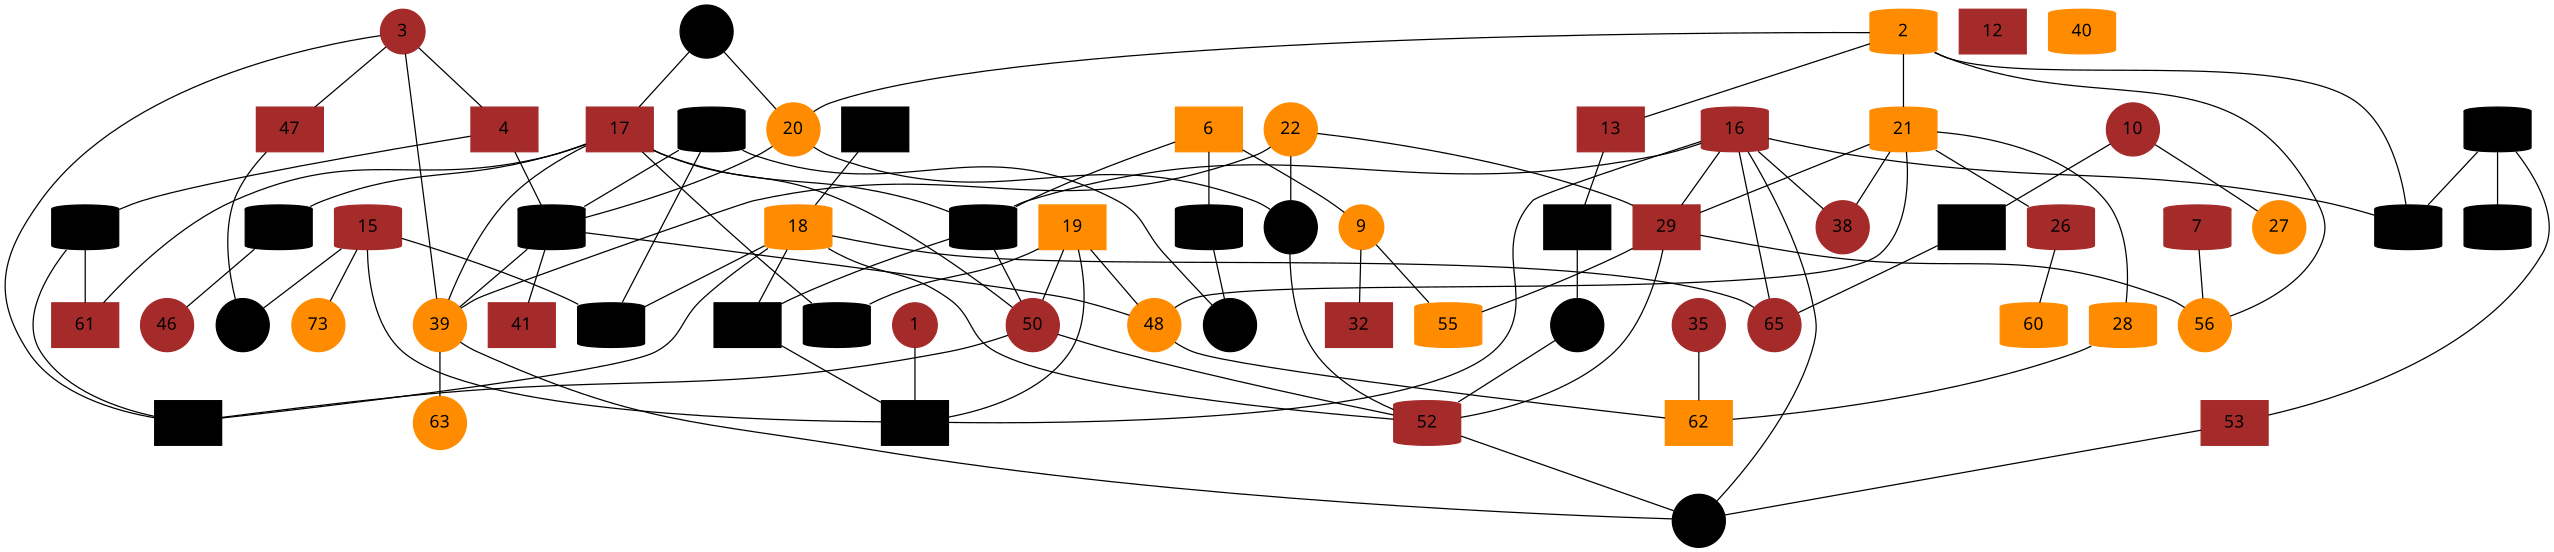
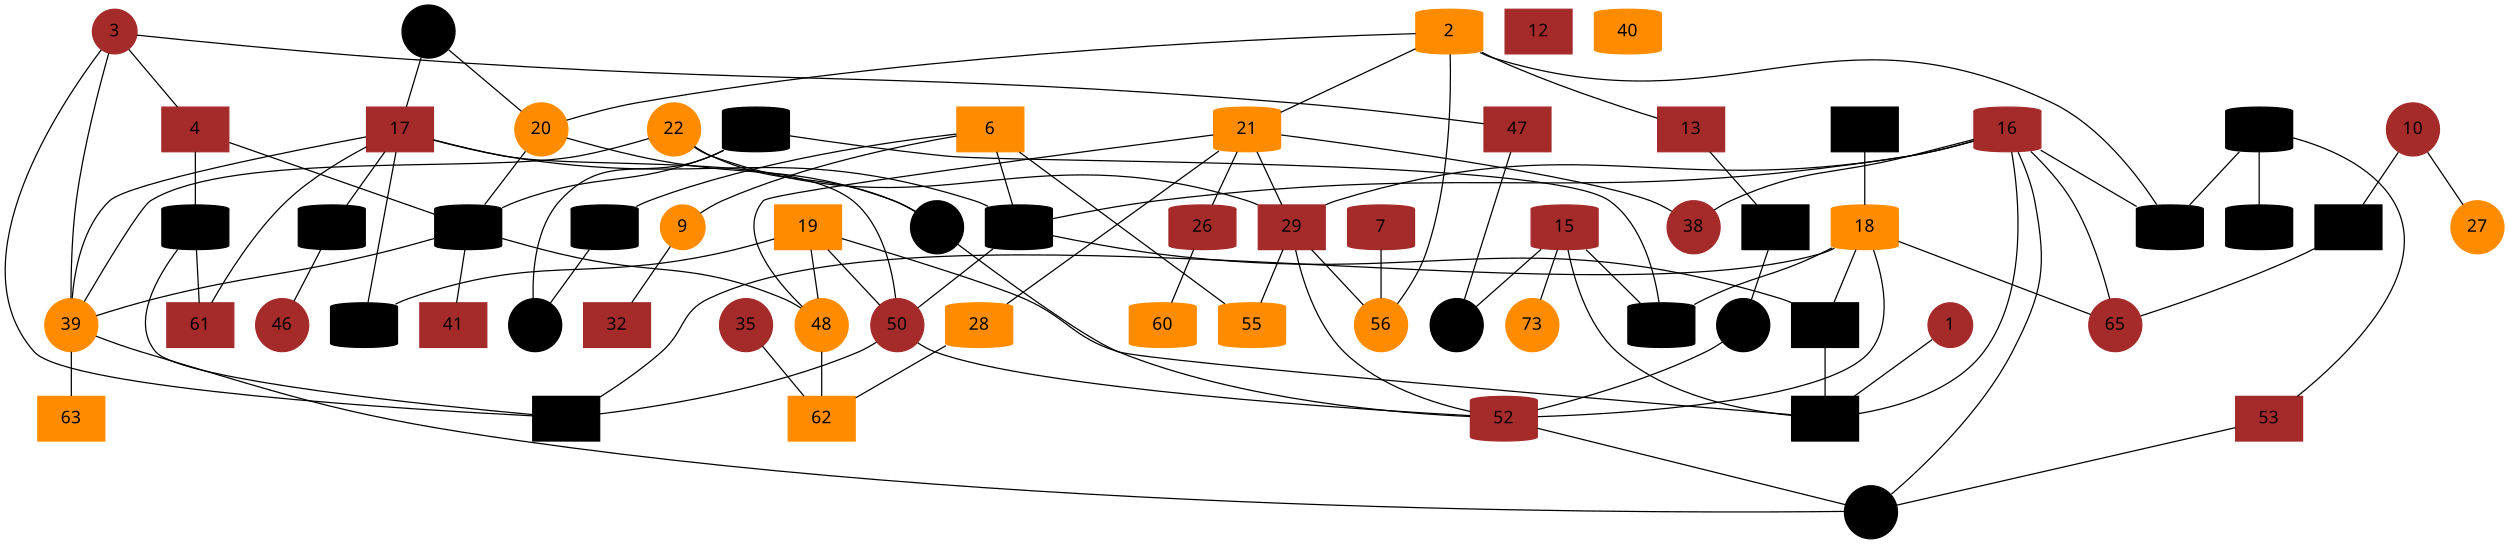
edge "9" -- "55": now "6" -- "55"
node "63": shape circle -> box
